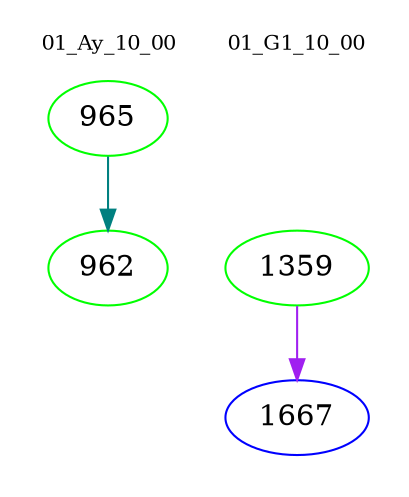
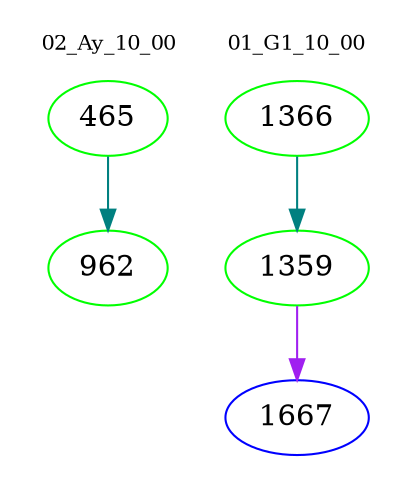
cluster "01_Ay_10_00": label "01_Ay_10_00" -> "02_Ay_10_00"
node "965": label "965" -> "465"
node "1366": added
